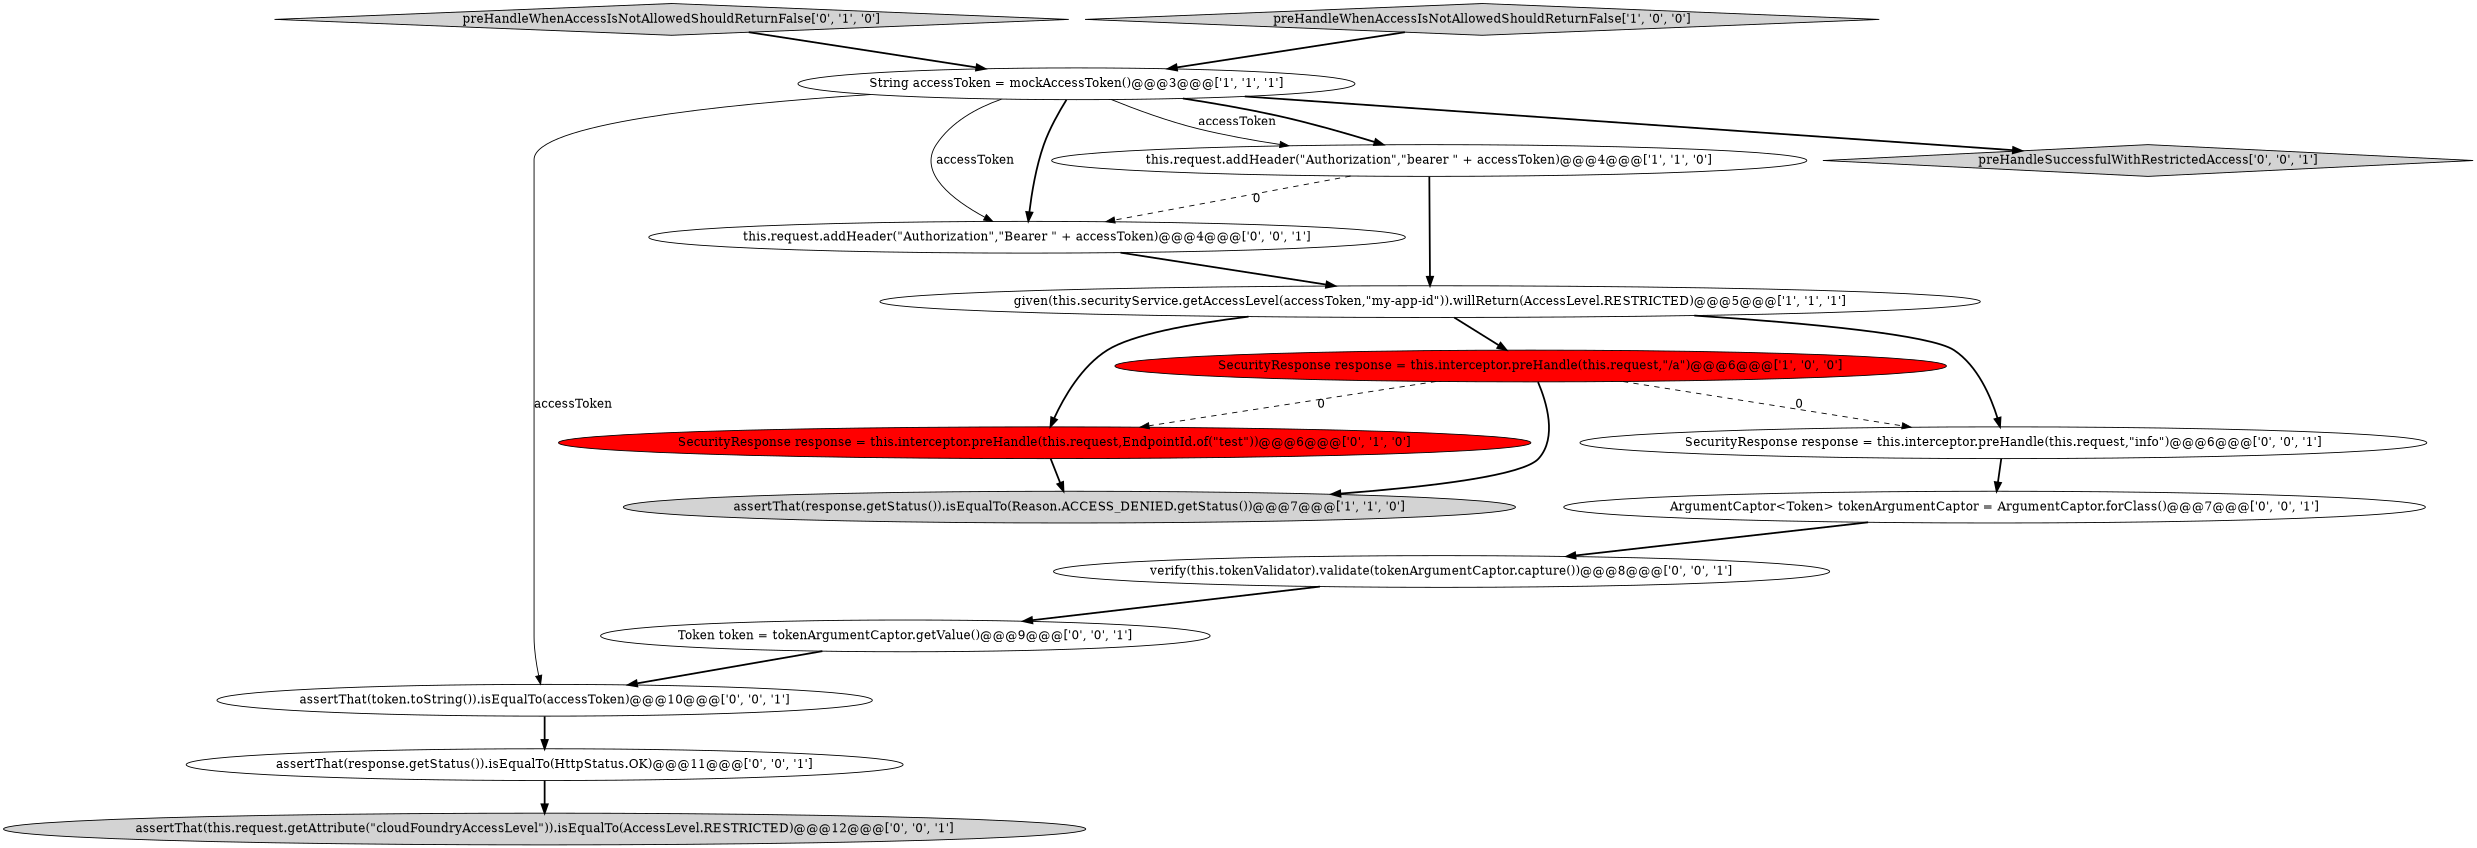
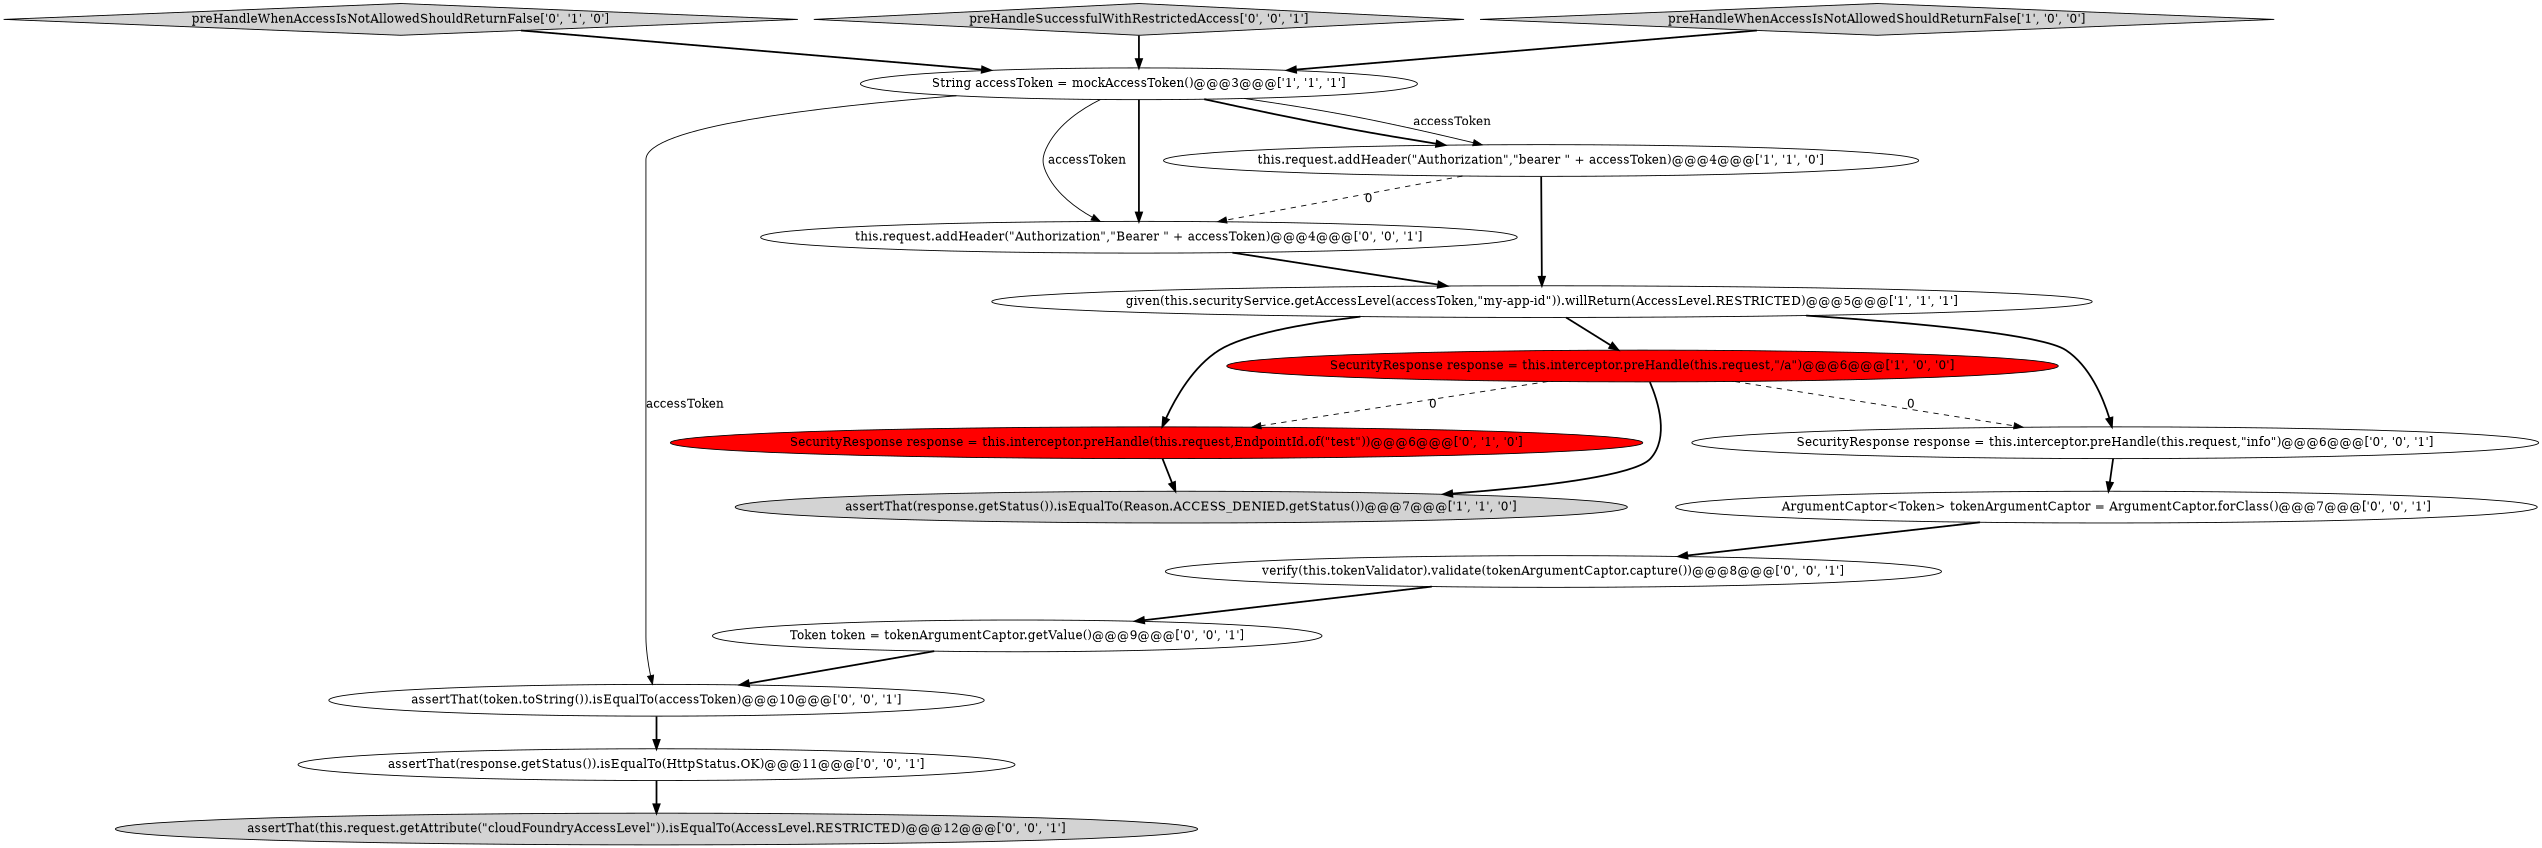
edge "String accessToken = mockAccessToken()@@@3@@@['1', '1', '1']" -> "preHandleSuccessfulWithRestrictedAccess['0', '0', '1']": reversed
